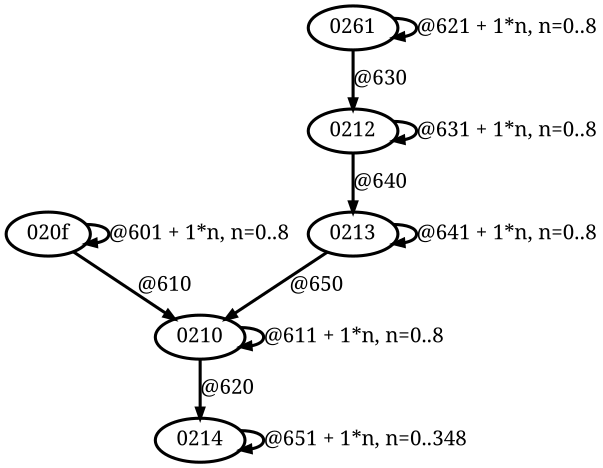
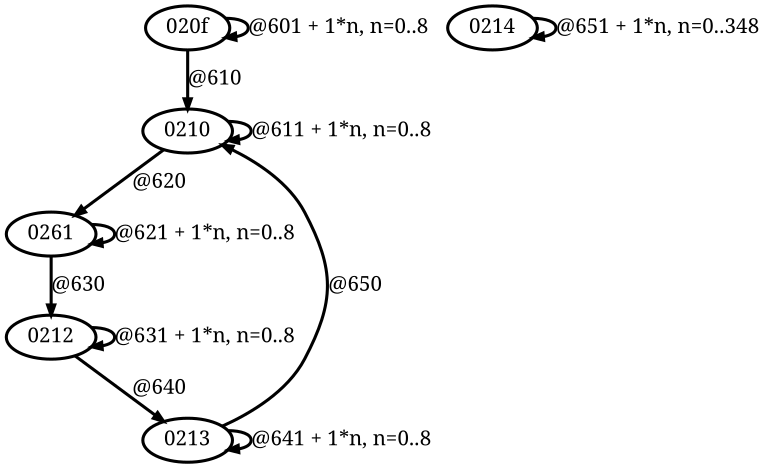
edge "0210" -> "0214": now "0210" -> "0261"
